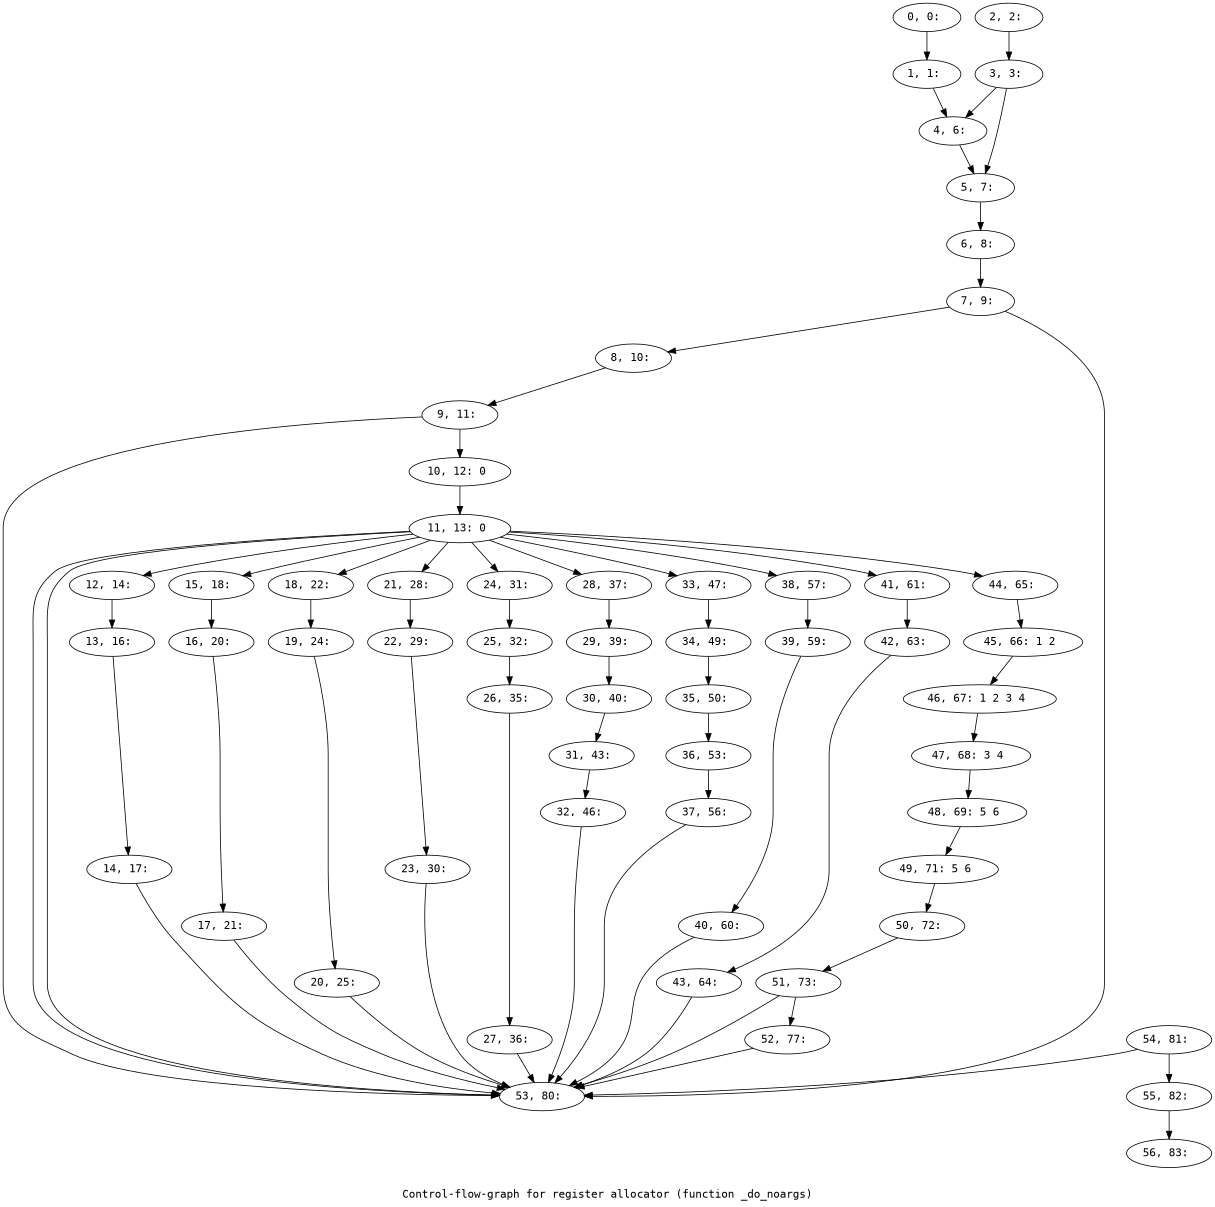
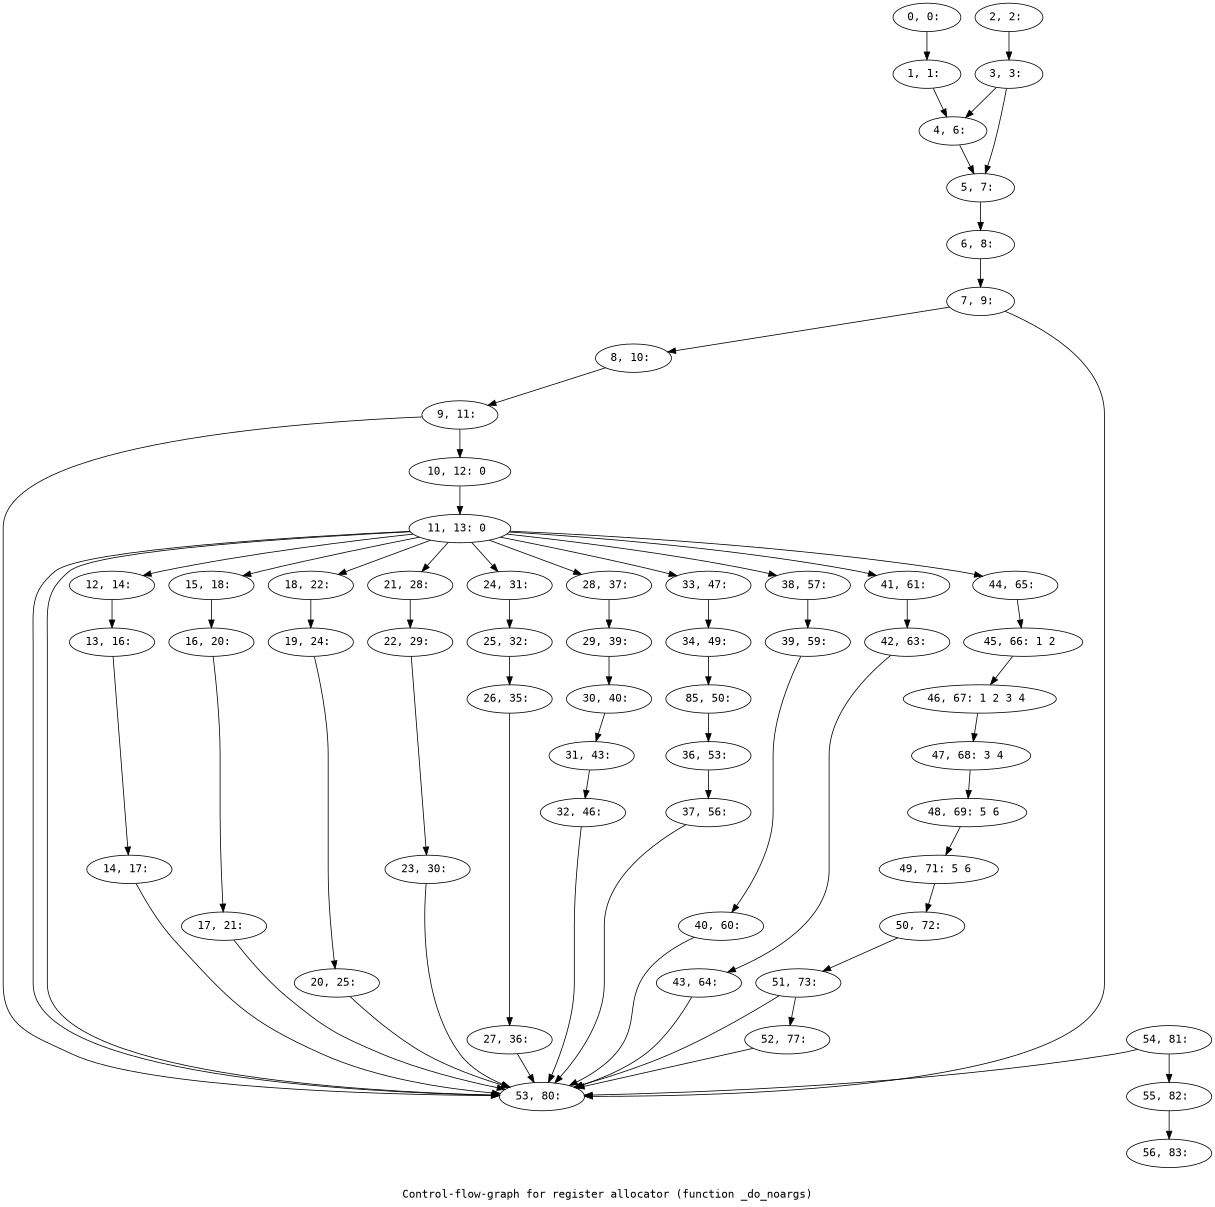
node "35, 50:": label "35, 50:" -> "85, 50:"
